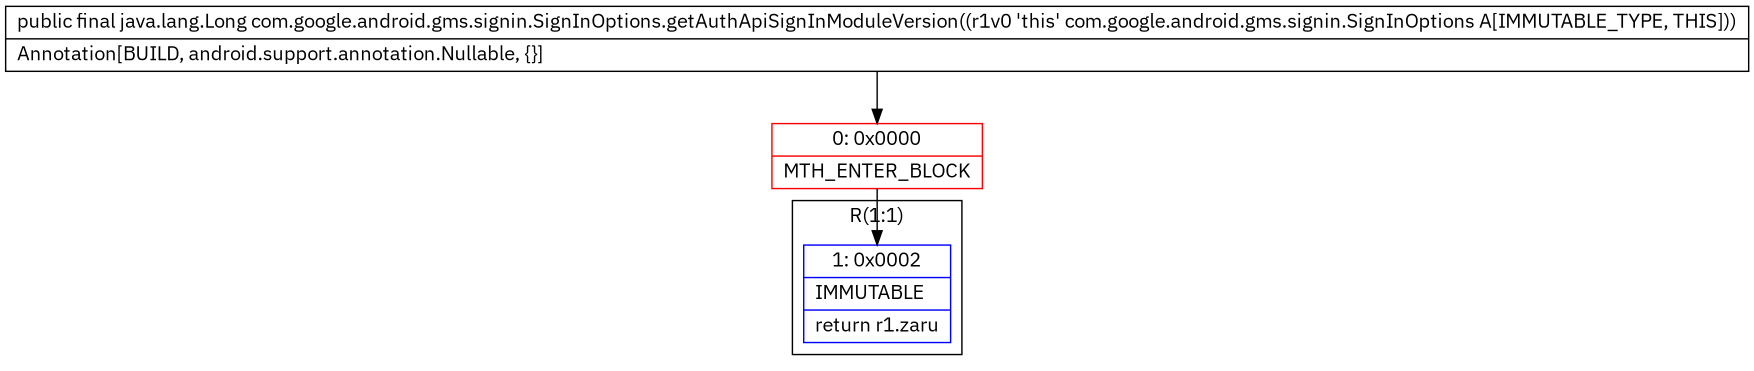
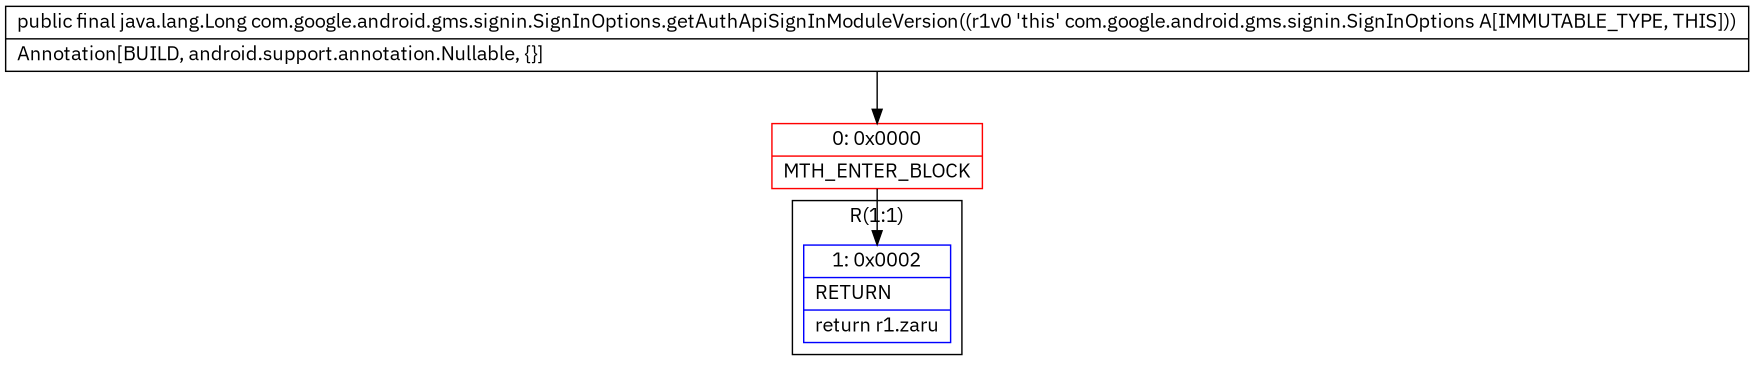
node "1: 0x0002": text "IMMUTABLE" -> "RETURN"
